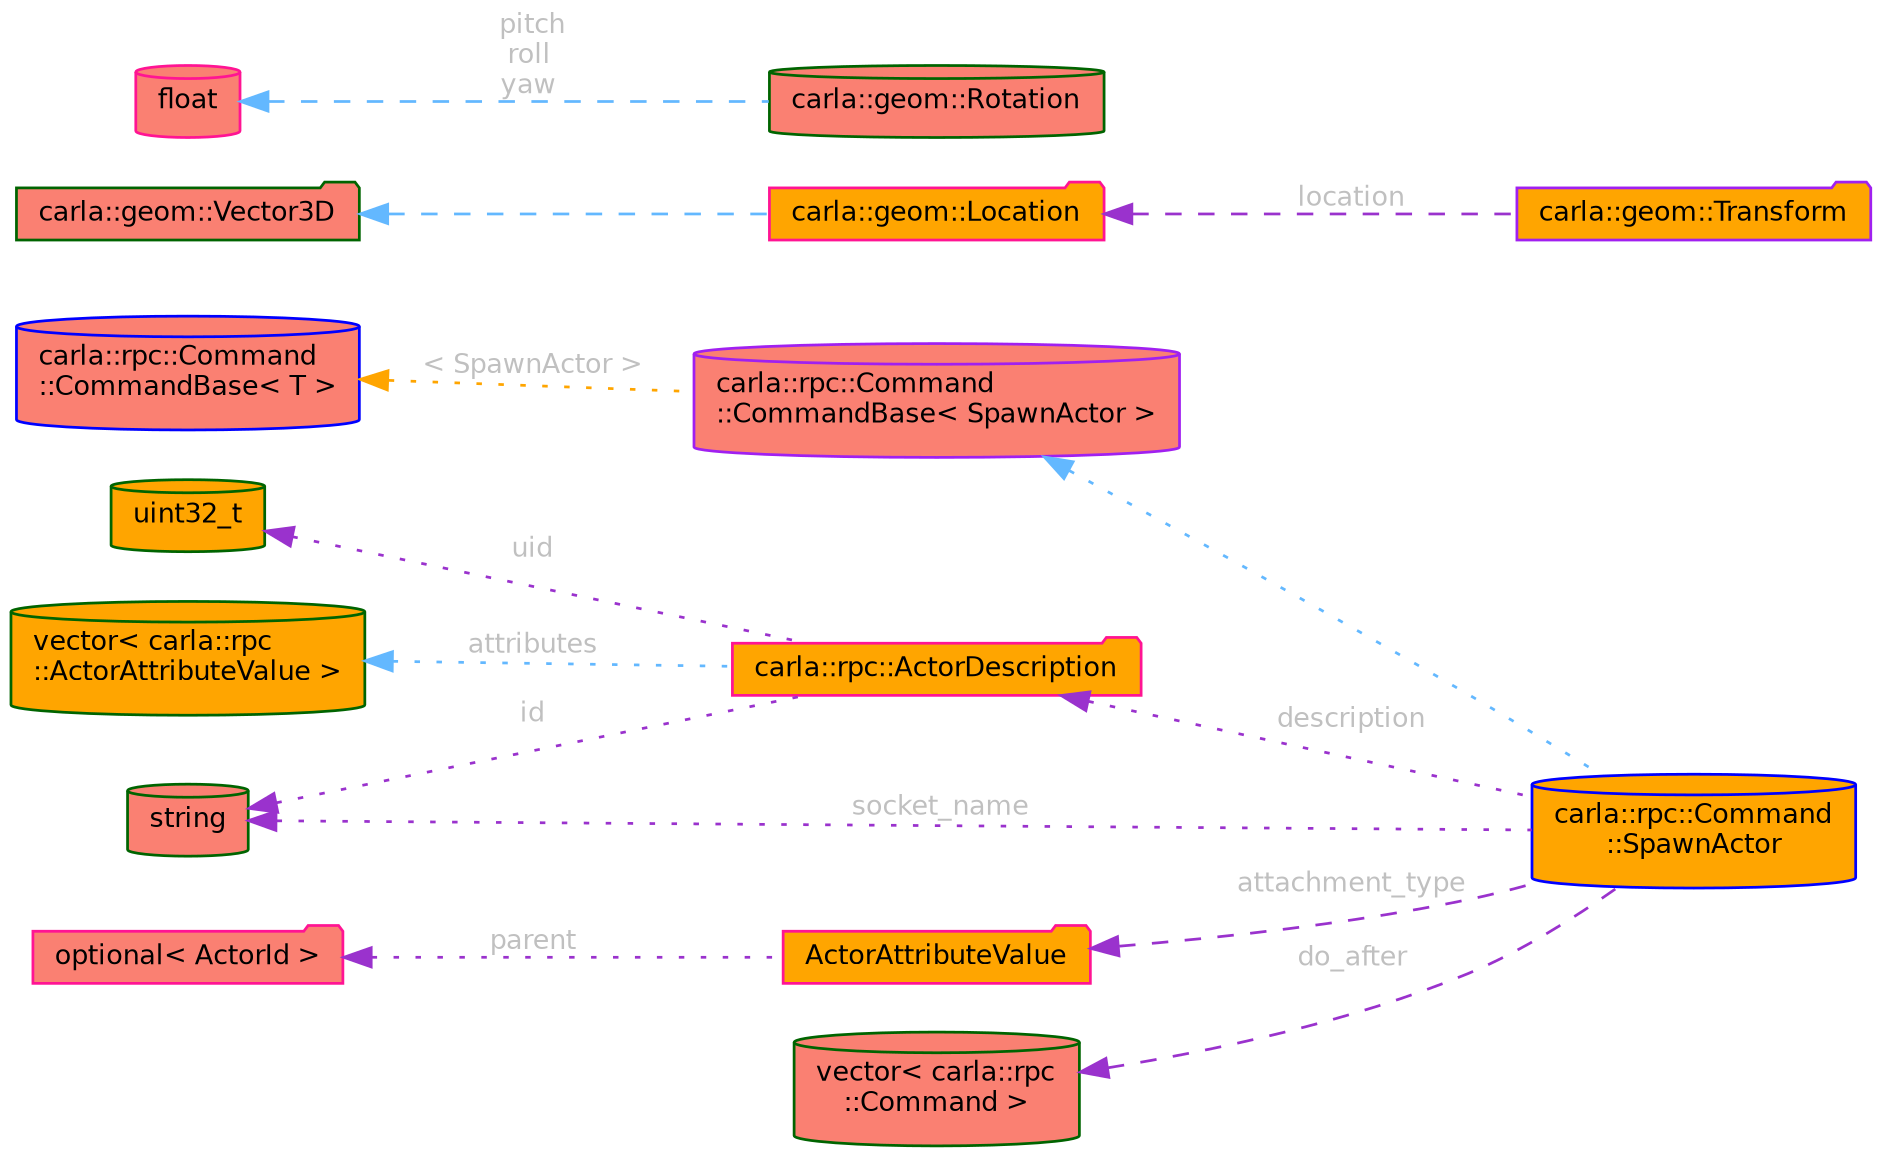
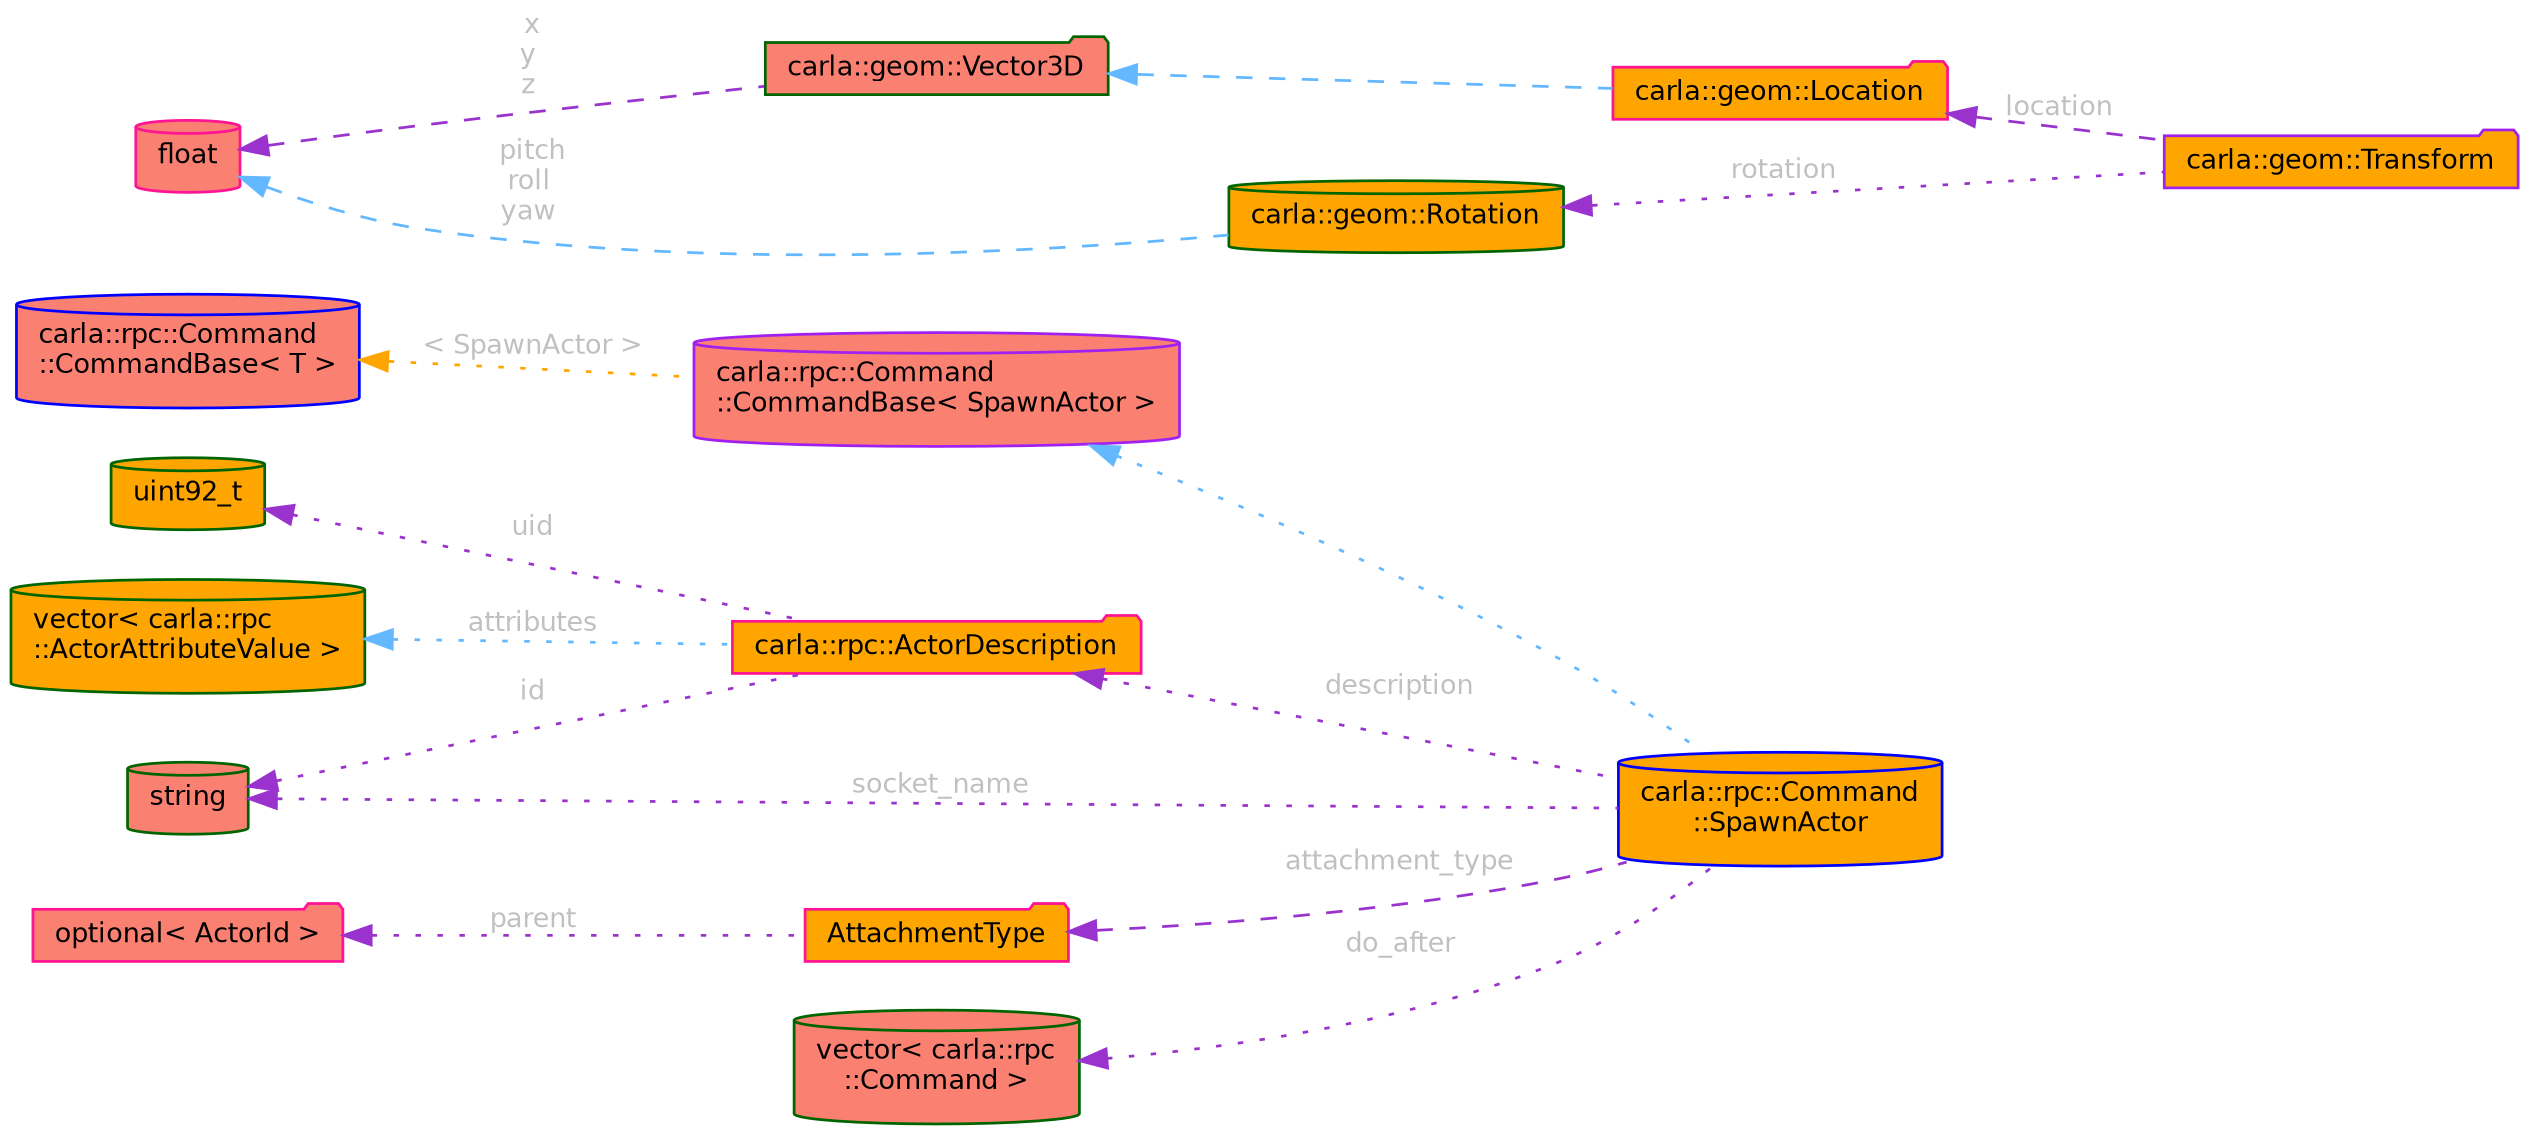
node "carla::geom::Rotation": fillcolor salmon -> orange
edge "carla::geom::Vector3D" -> "float": added, label "x y z"
edge "carla::geom::Transform" -> "carla::geom::Rotation": added, label "rotation"
node "uint32_t": label "uint32_t" -> "uint92_t"
node "ActorAttributeValue": label "ActorAttributeValue" -> "AttachmentType"
edge "carla::rpc::Command ::SpawnActor" -> "vector< carla::rpc ::Command >": style dashed -> dotted
